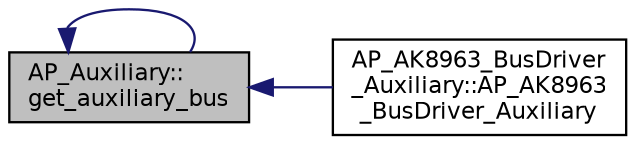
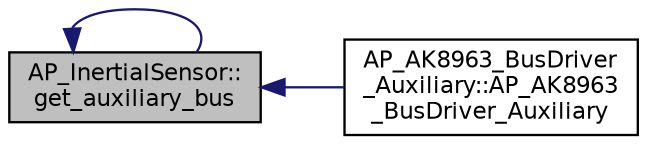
node "AP_Auxiliary:: get_auxiliary_bus": label "AP_Auxiliary:: get_auxiliary_bus" -> "AP_InertialSensor:: get_auxiliary_bus"
